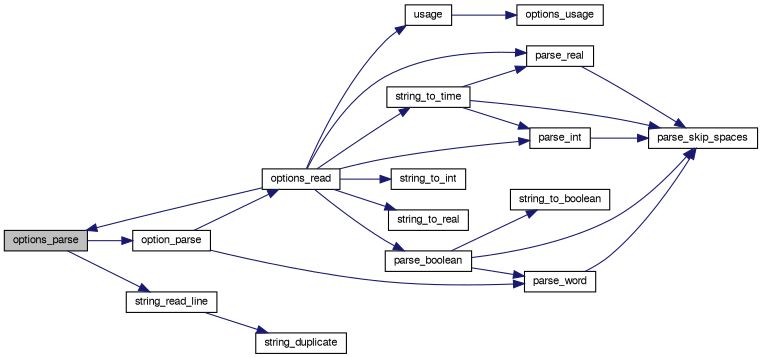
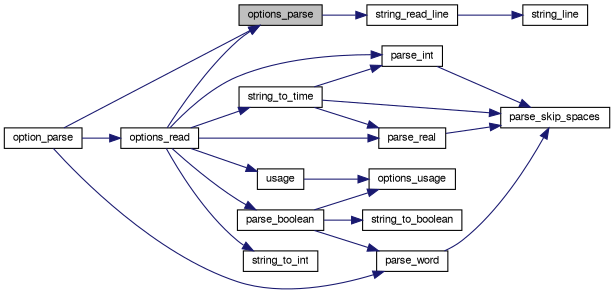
node "string_to_real": removed
edge "parse_boolean" -> "parse_skip_spaces": now "parse_boolean" -> "options_usage"
edge "options_parse" -> "option_parse": reversed
node "string_duplicate": label "string_duplicate" -> "string_line"
